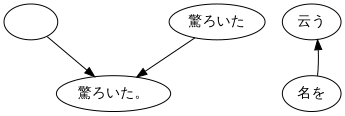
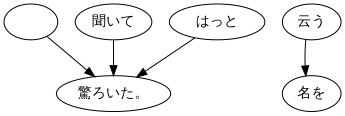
node "聞いて": added
node "驚ろいた": label "驚ろいた" -> "はっと"
edge "名を" -> "云う": reversed
